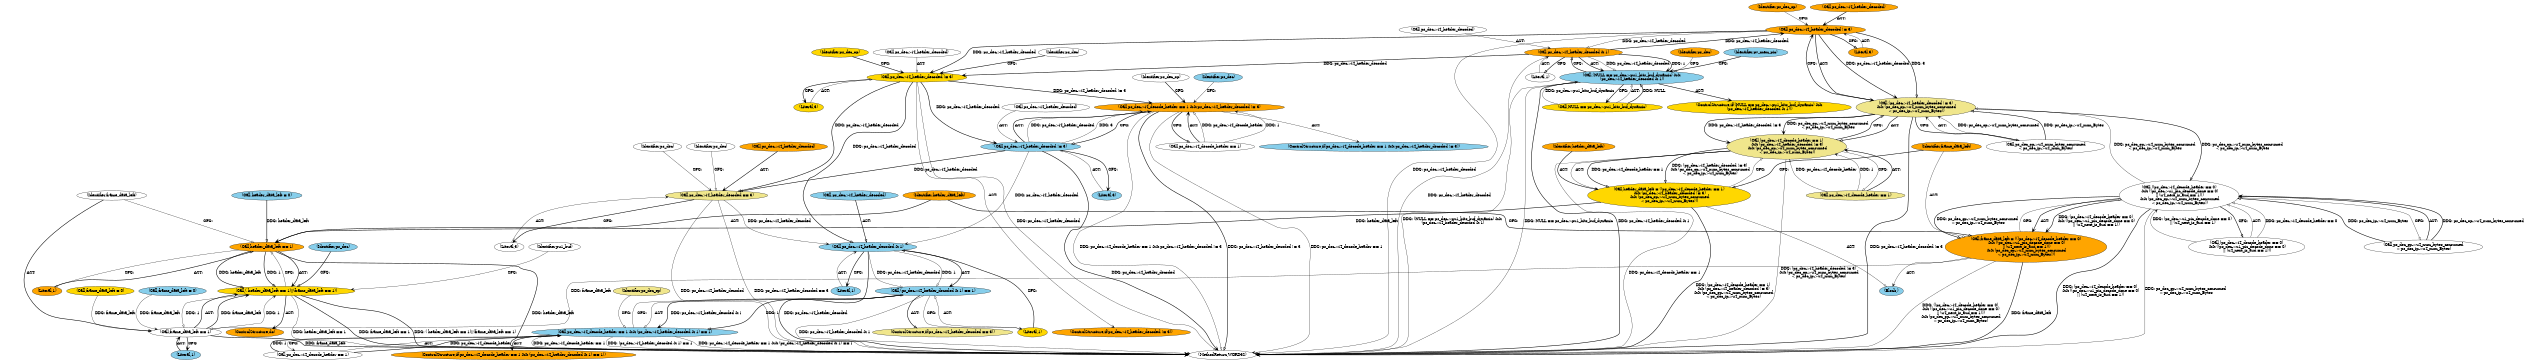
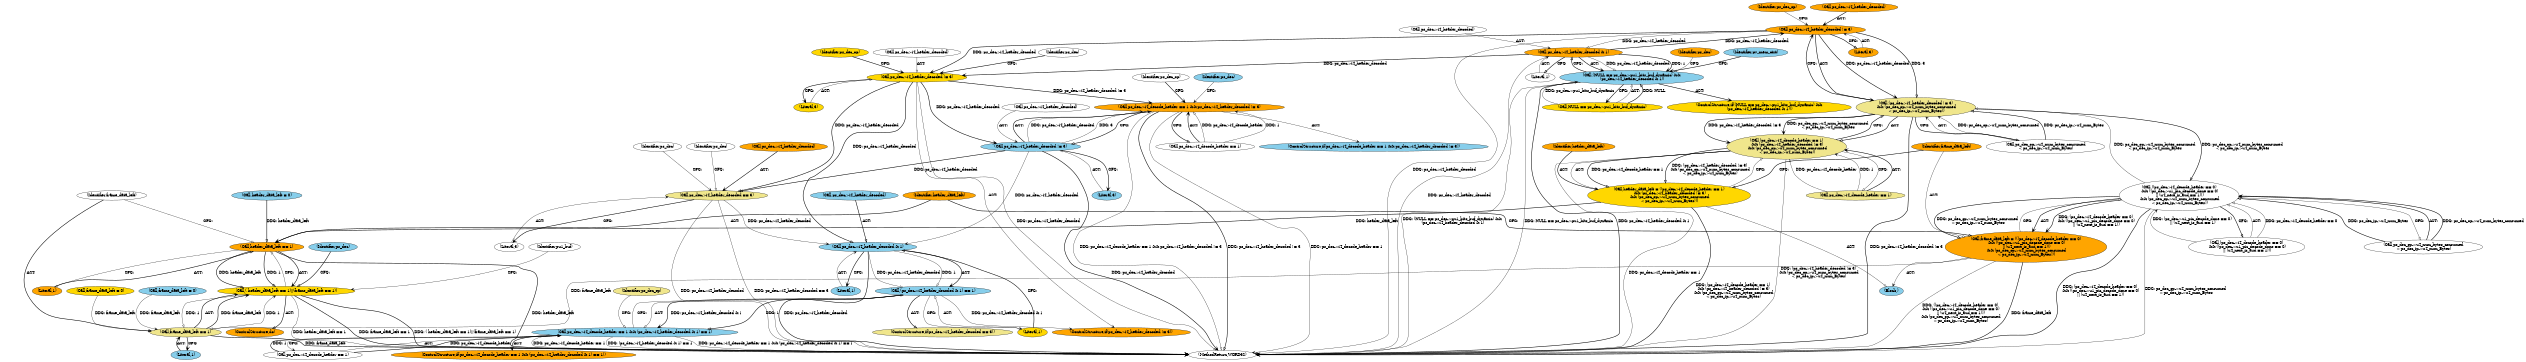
node "(Identifier,pv_mem_pic)": label "(Identifier,pv_mem_pic)" -> "(Identifier,pv_mem_ctxt)"
edge "(Call,( header_data_left == 1)||(frame_data_left == 1))" -> "(ControlStructure,do)": arrowhead vee -> onormal
node "(Call,frame_data_left == 1)": fillcolor white -> khaki
edge "(Call,(ps_dec->i4_header_decoded & 1) == 1)" -> "(MethodReturn,WORD32)": now "(Call,(ps_dec->i4_header_decoded & 1) == 1)" -> "(ControlStructure,if(ps_dec->i4_header_decoded != 3))"
